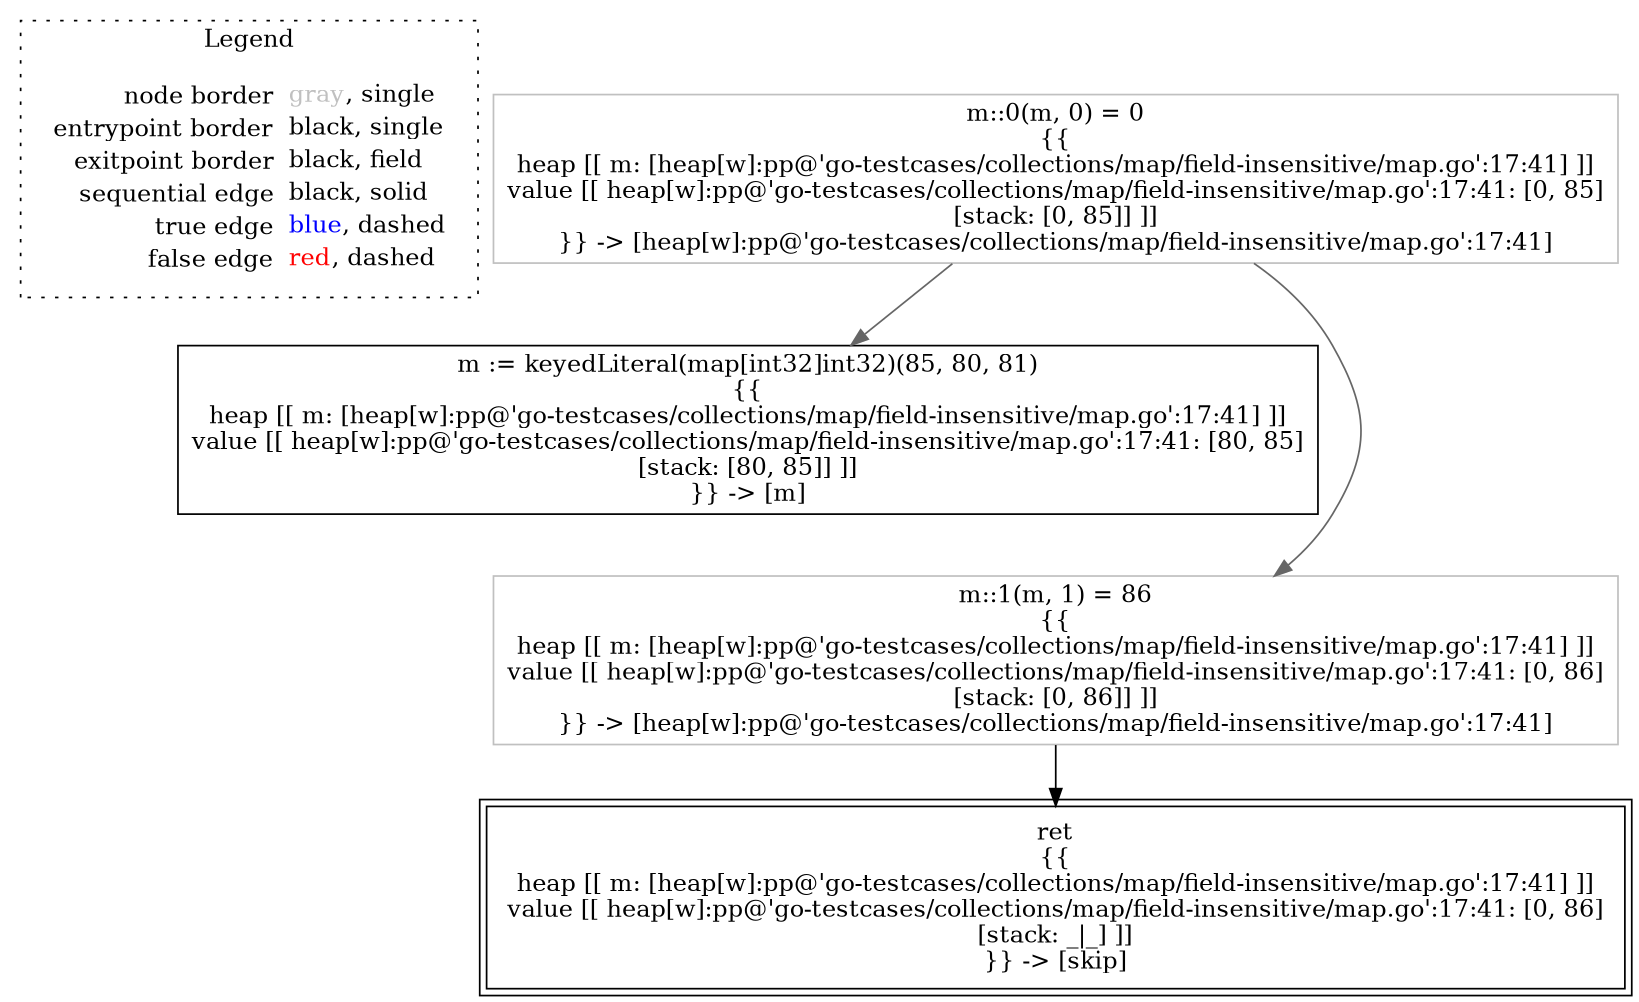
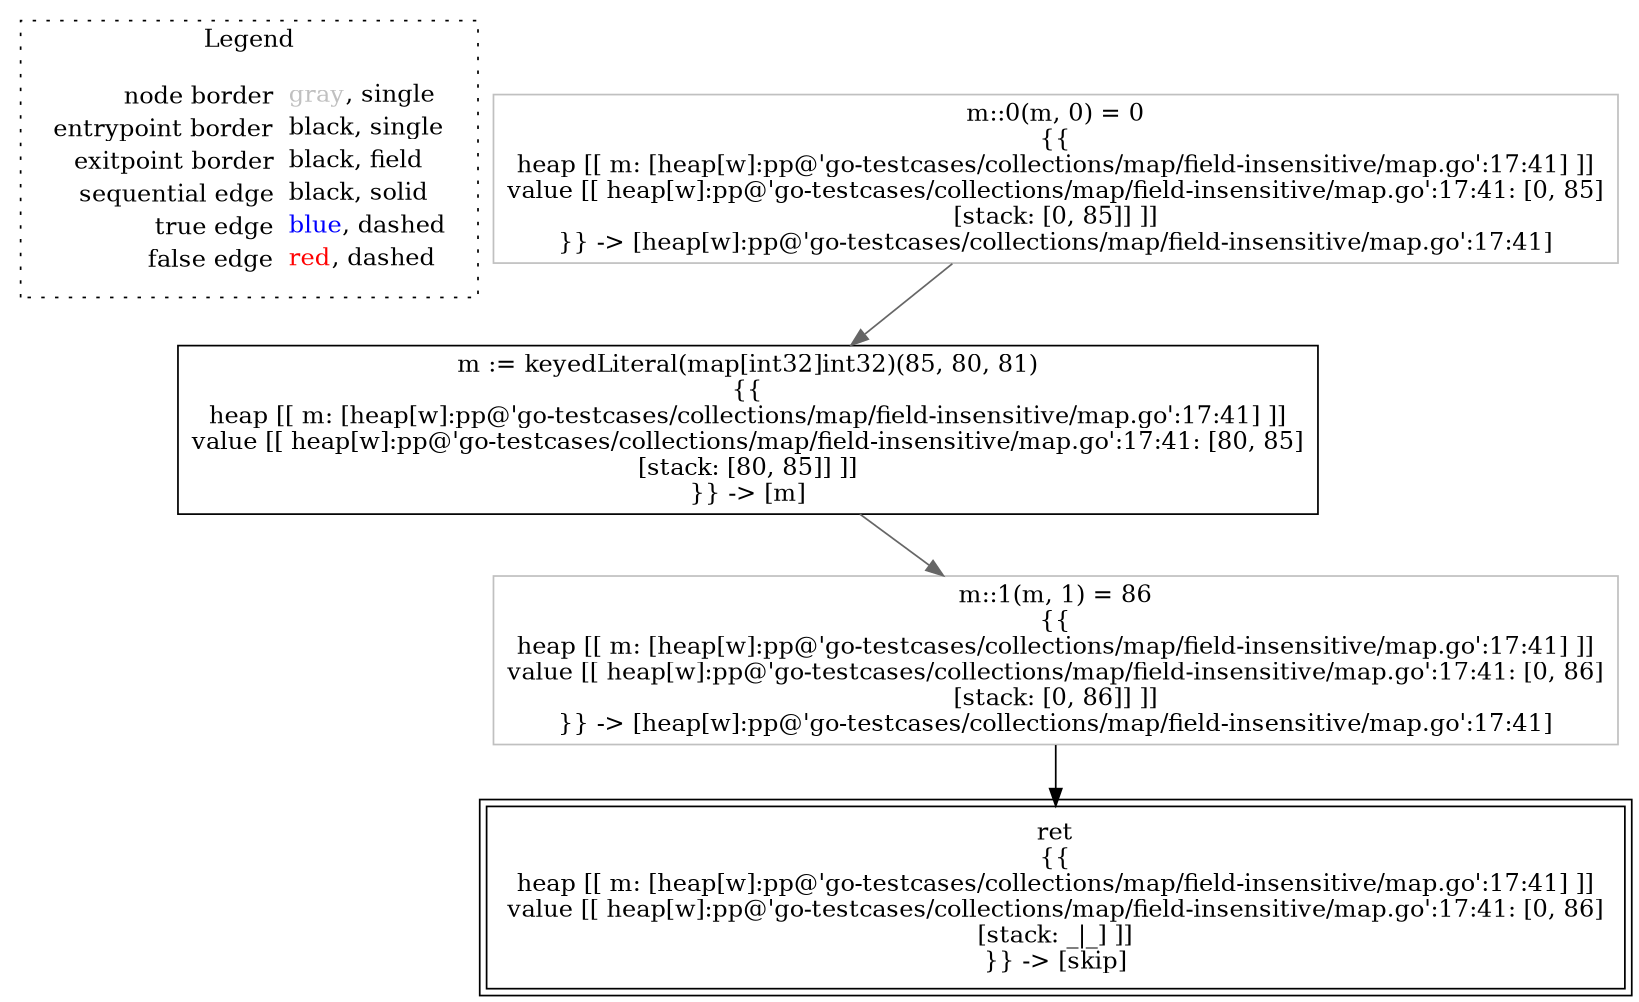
edge "m::0(m, 0) = 0" -> "m::1(m, 1) = 86": now "m := keyedLiteral(map[int32]int32)(85, 80, 81)" -> "m::1(m, 1) = 86"
